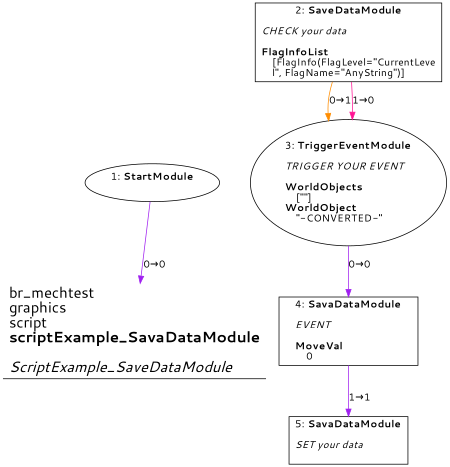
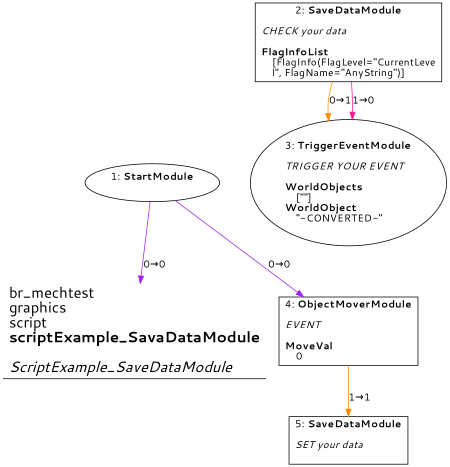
edge "3:" -> "4:": now "1:" -> "4:"
node "4:": text "SavaDataModule" -> "ObjectMoverModule"
edge "4:" -> "5:": color purple -> darkorange
node "5:": text "SavaDataModule" -> "SaveDataModule"
